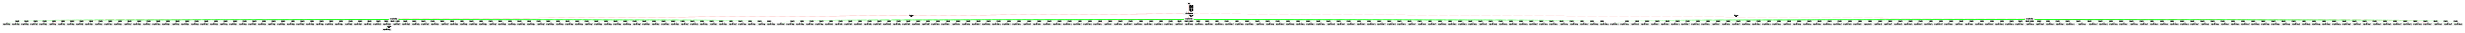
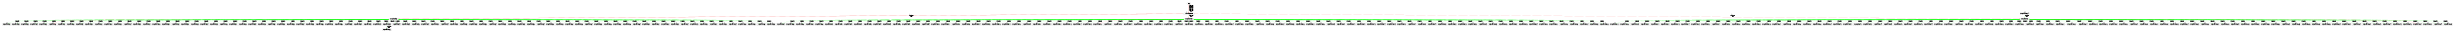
edge "F1_triplex_node_C" -> "F1_tpm_flatrate_C179": reversed
